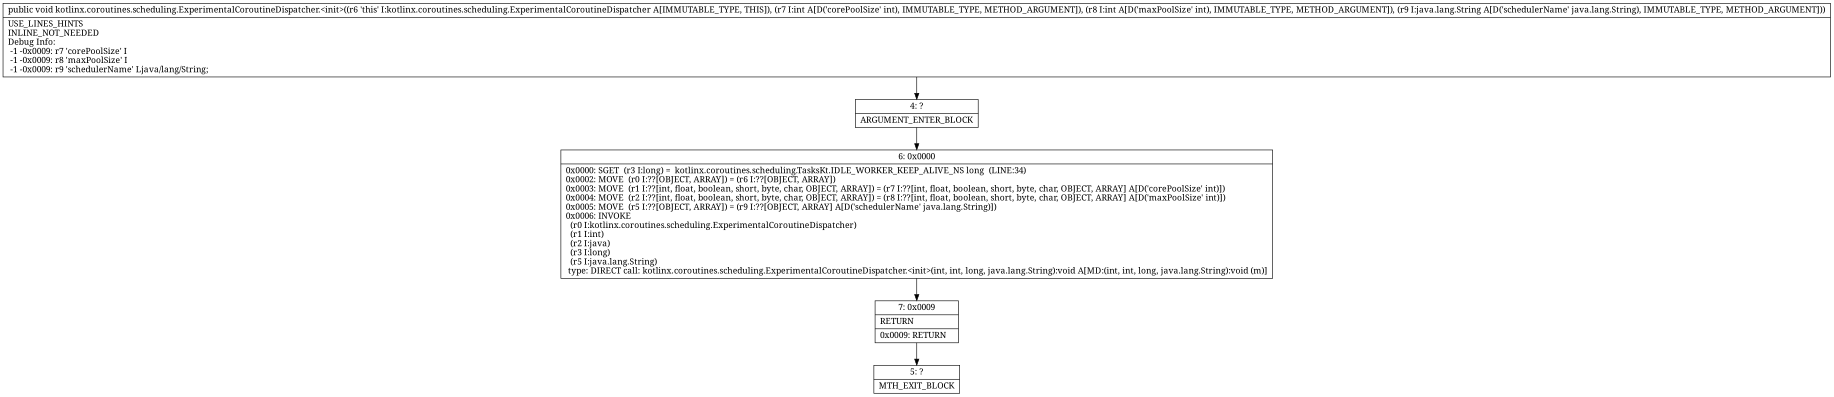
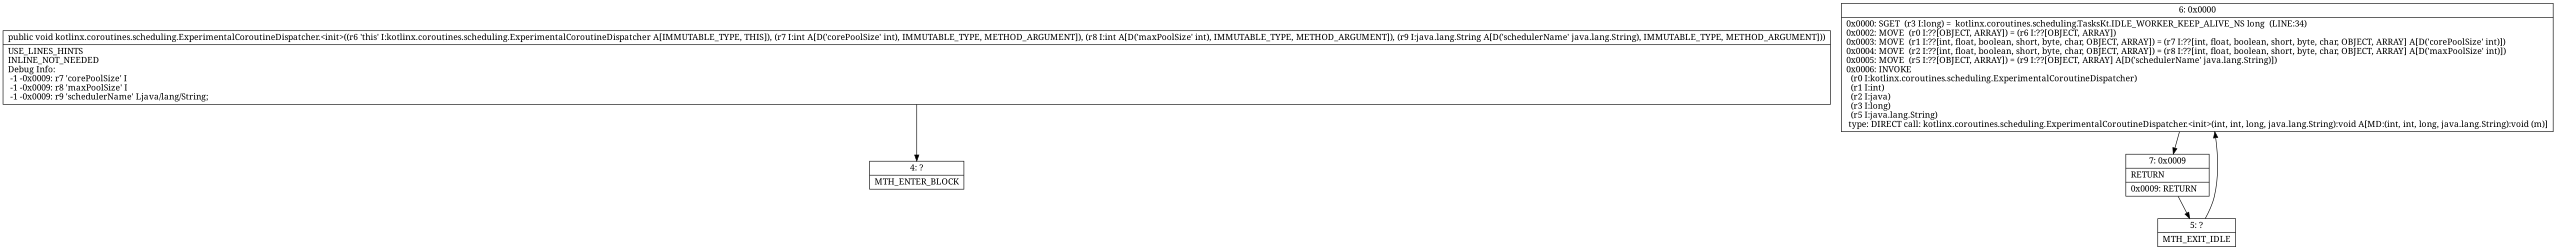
node "4: ?": text "ARGUMENT_ENTER_BLOCK" -> "MTH_ENTER_BLOCK"
edge "4: ?" -> "6: 0x0000": now "5: ?" -> "6: 0x0000"
node "5: ?": text "MTH_EXIT_BLOCK" -> "MTH_EXIT_IDLE"
